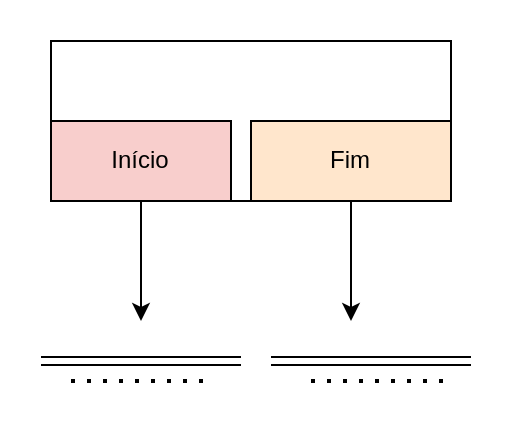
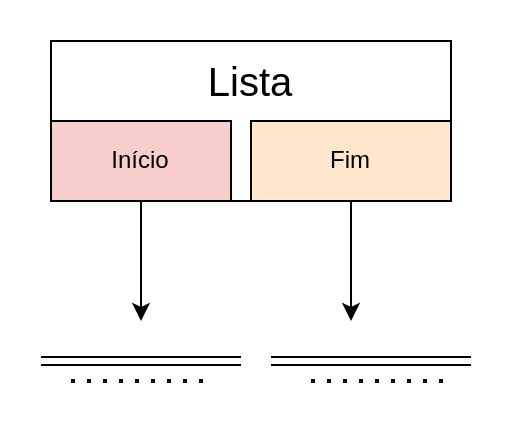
node "Lista": added
